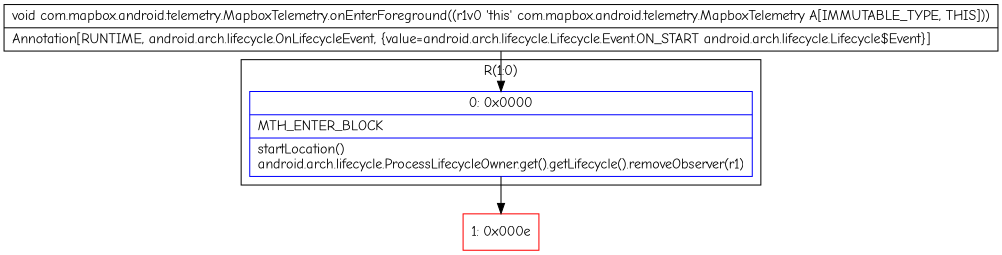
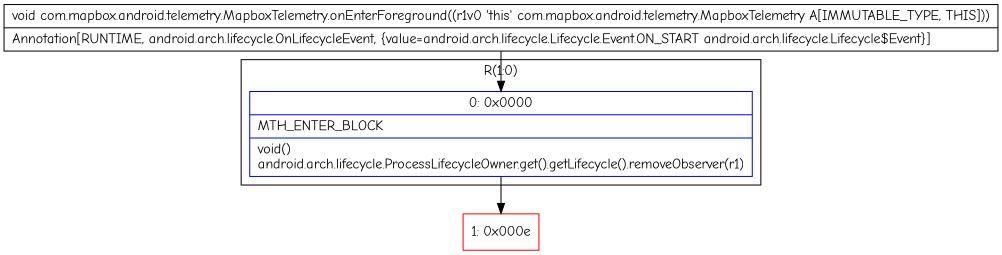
node "0: 0x0000": text "startLocation()" -> "void()"
